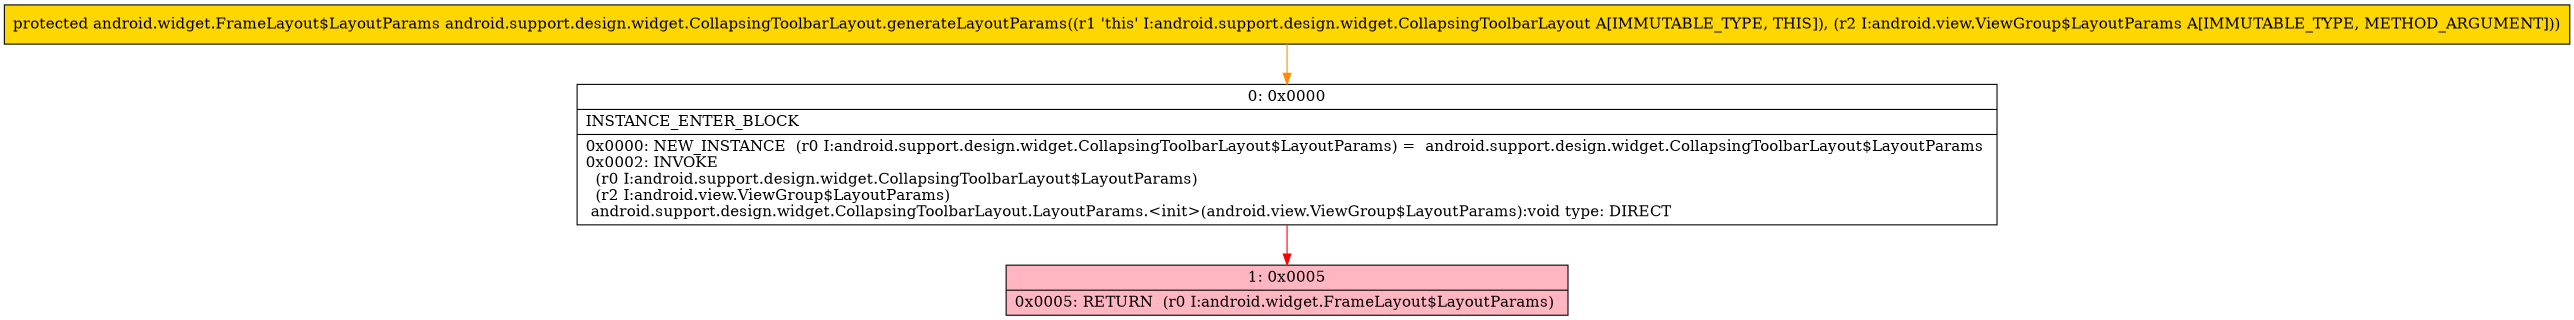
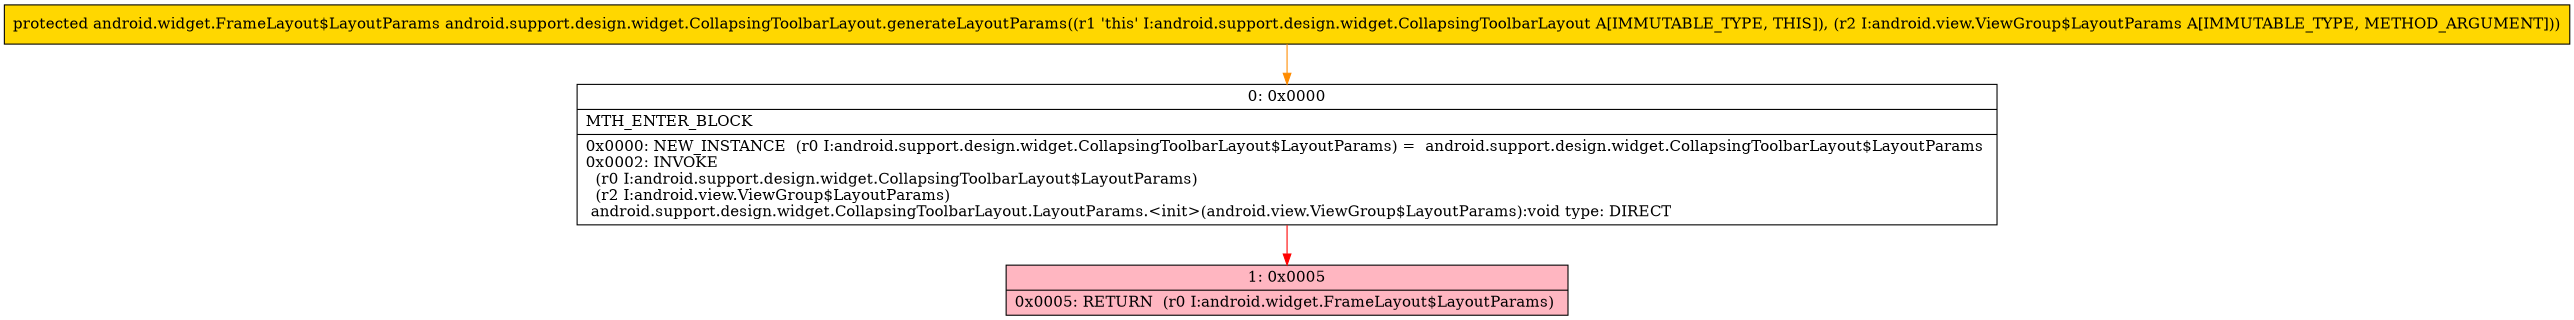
node "0: 0x0000": text "INSTANCE_ENTER_BLOCK" -> "MTH_ENTER_BLOCK"
